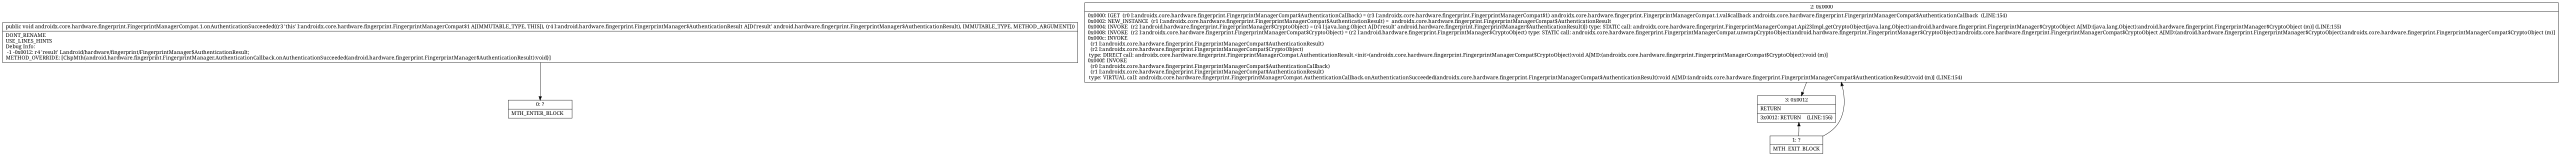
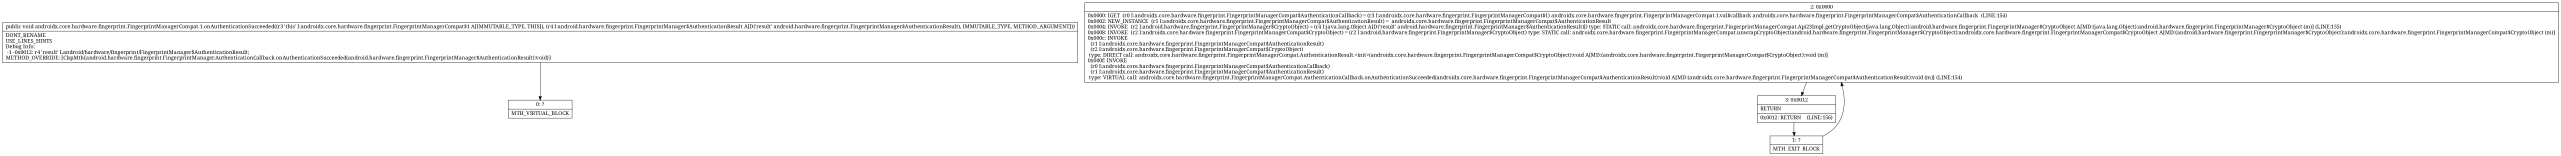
node "0: ?": text "MTH_ENTER_BLOCK" -> "MTH_VIRTUAL_BLOCK"
node "3: 0x0012": text "3x0012: RETURN    (LINE:156)" -> "0x0012: RETURN    (LINE:156)"
edge "1: ?" -> "3: 0x0012": reversed
